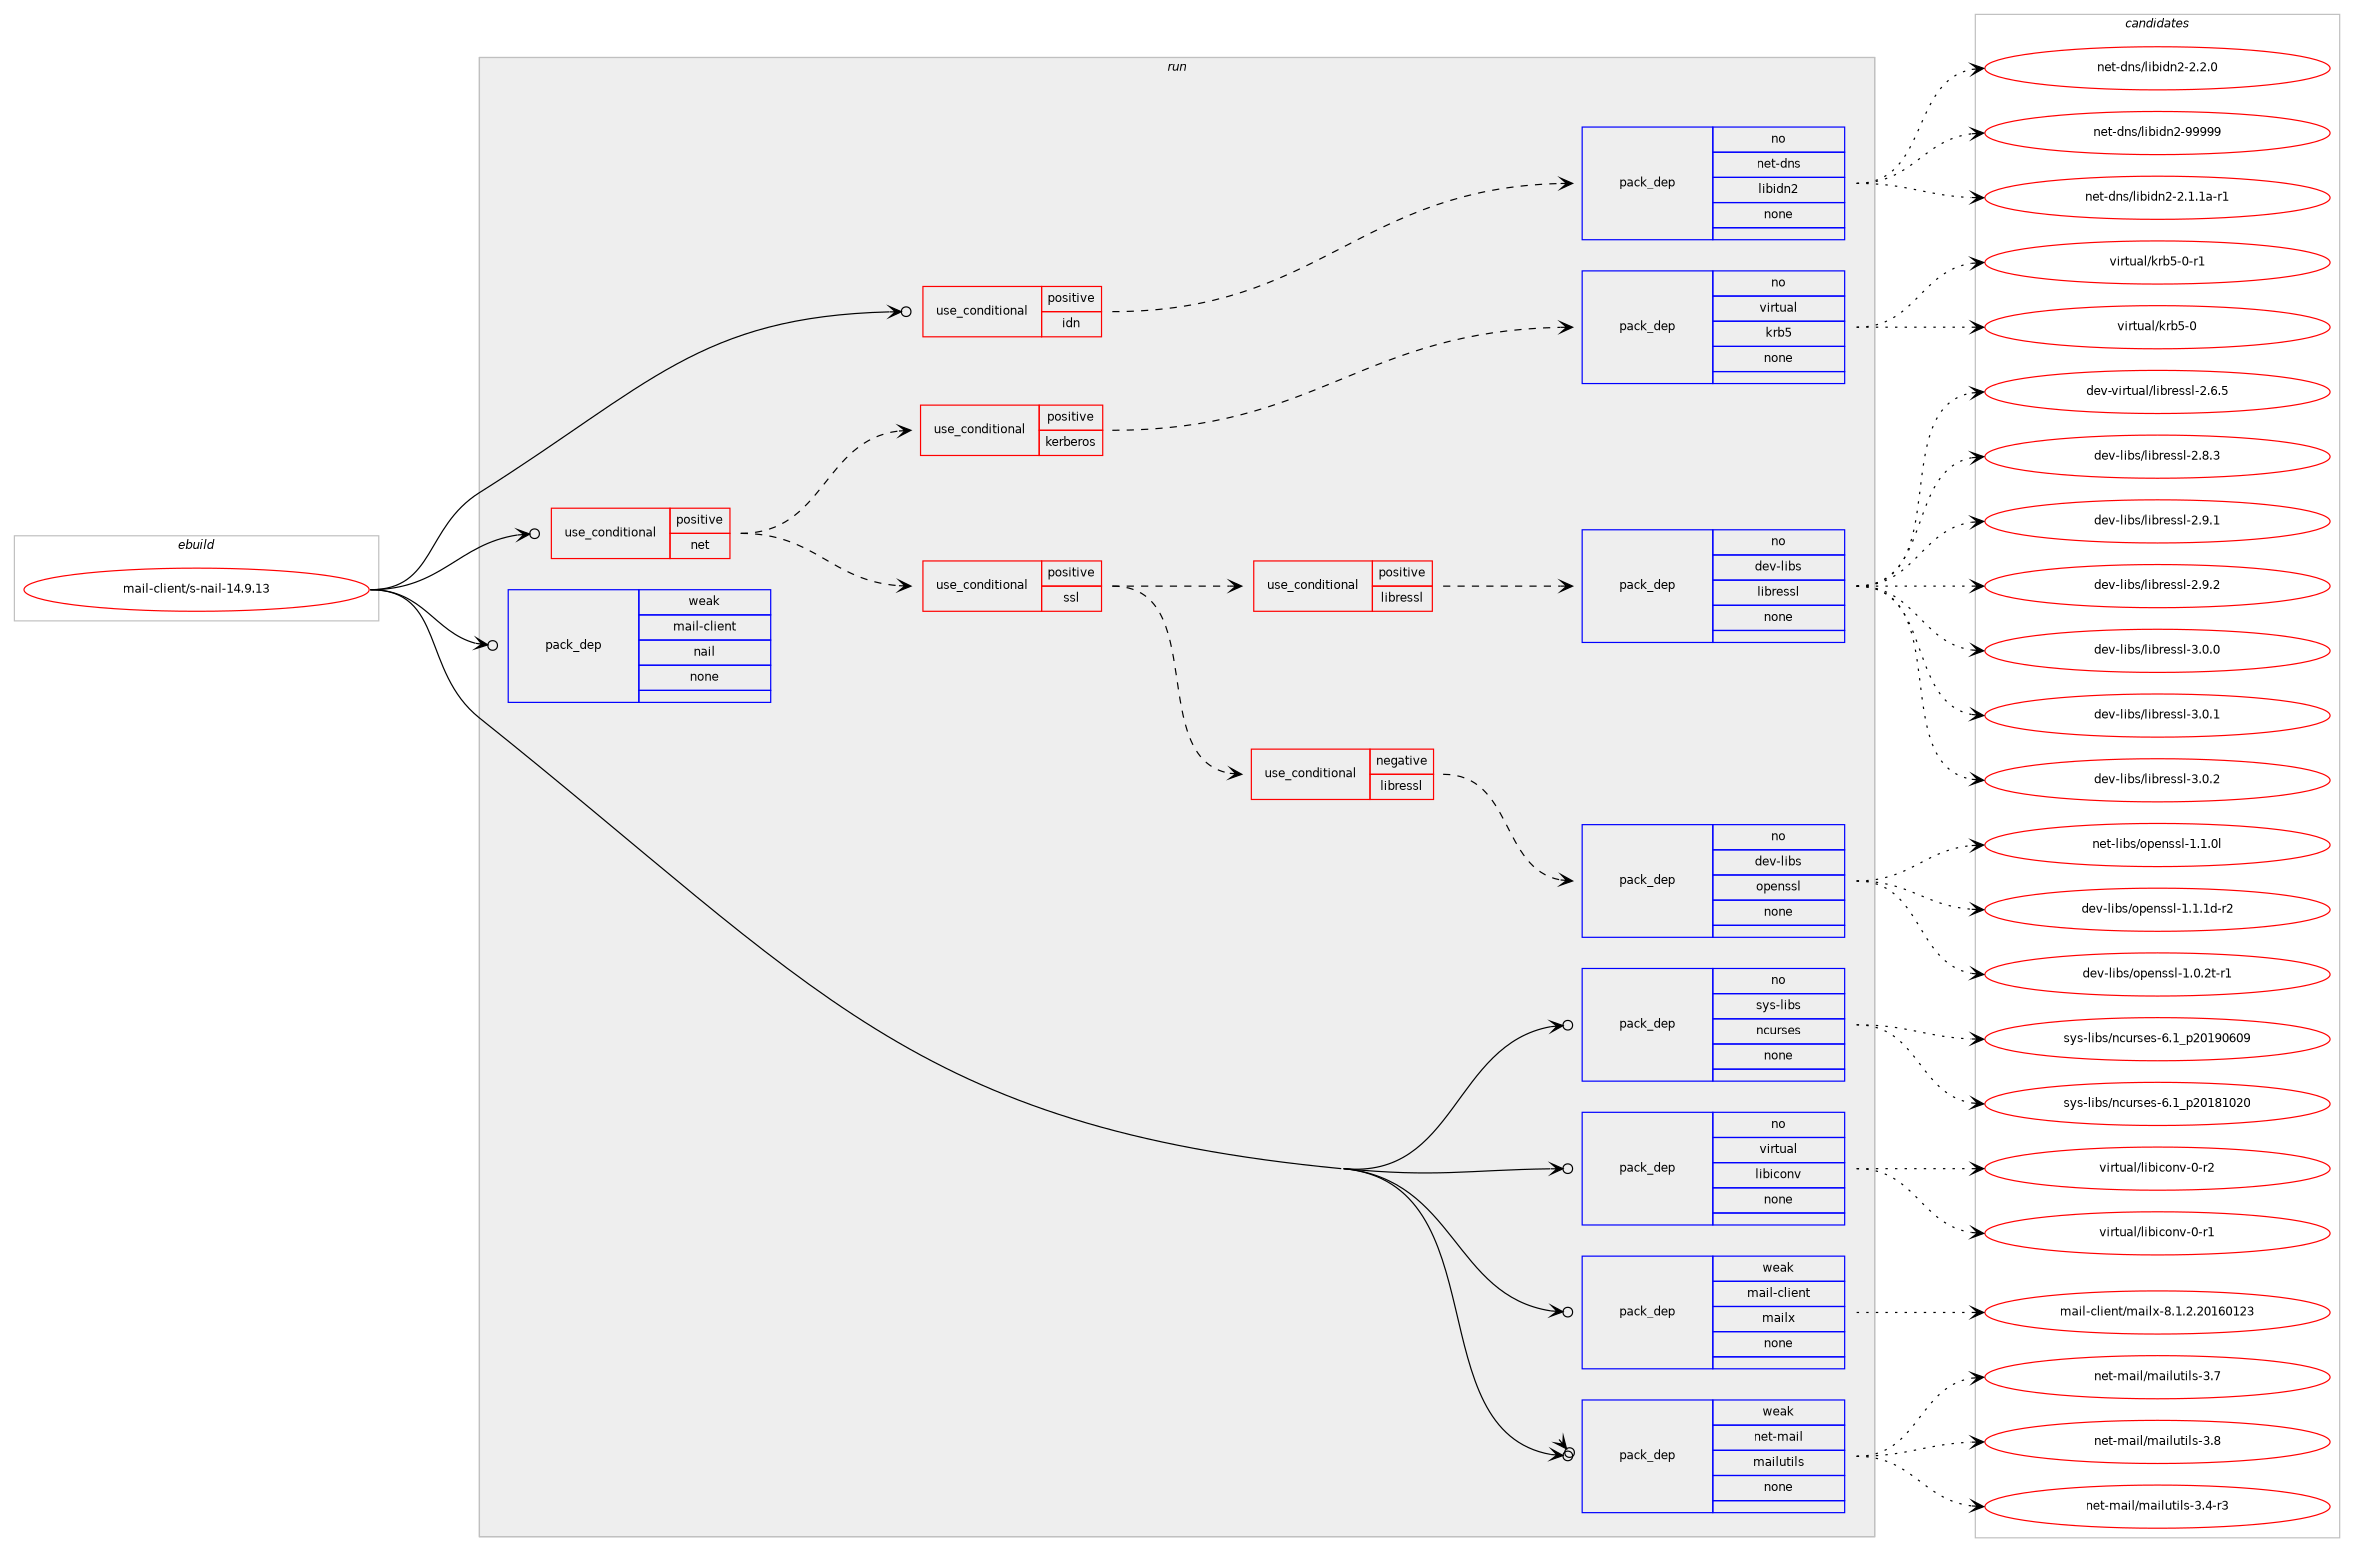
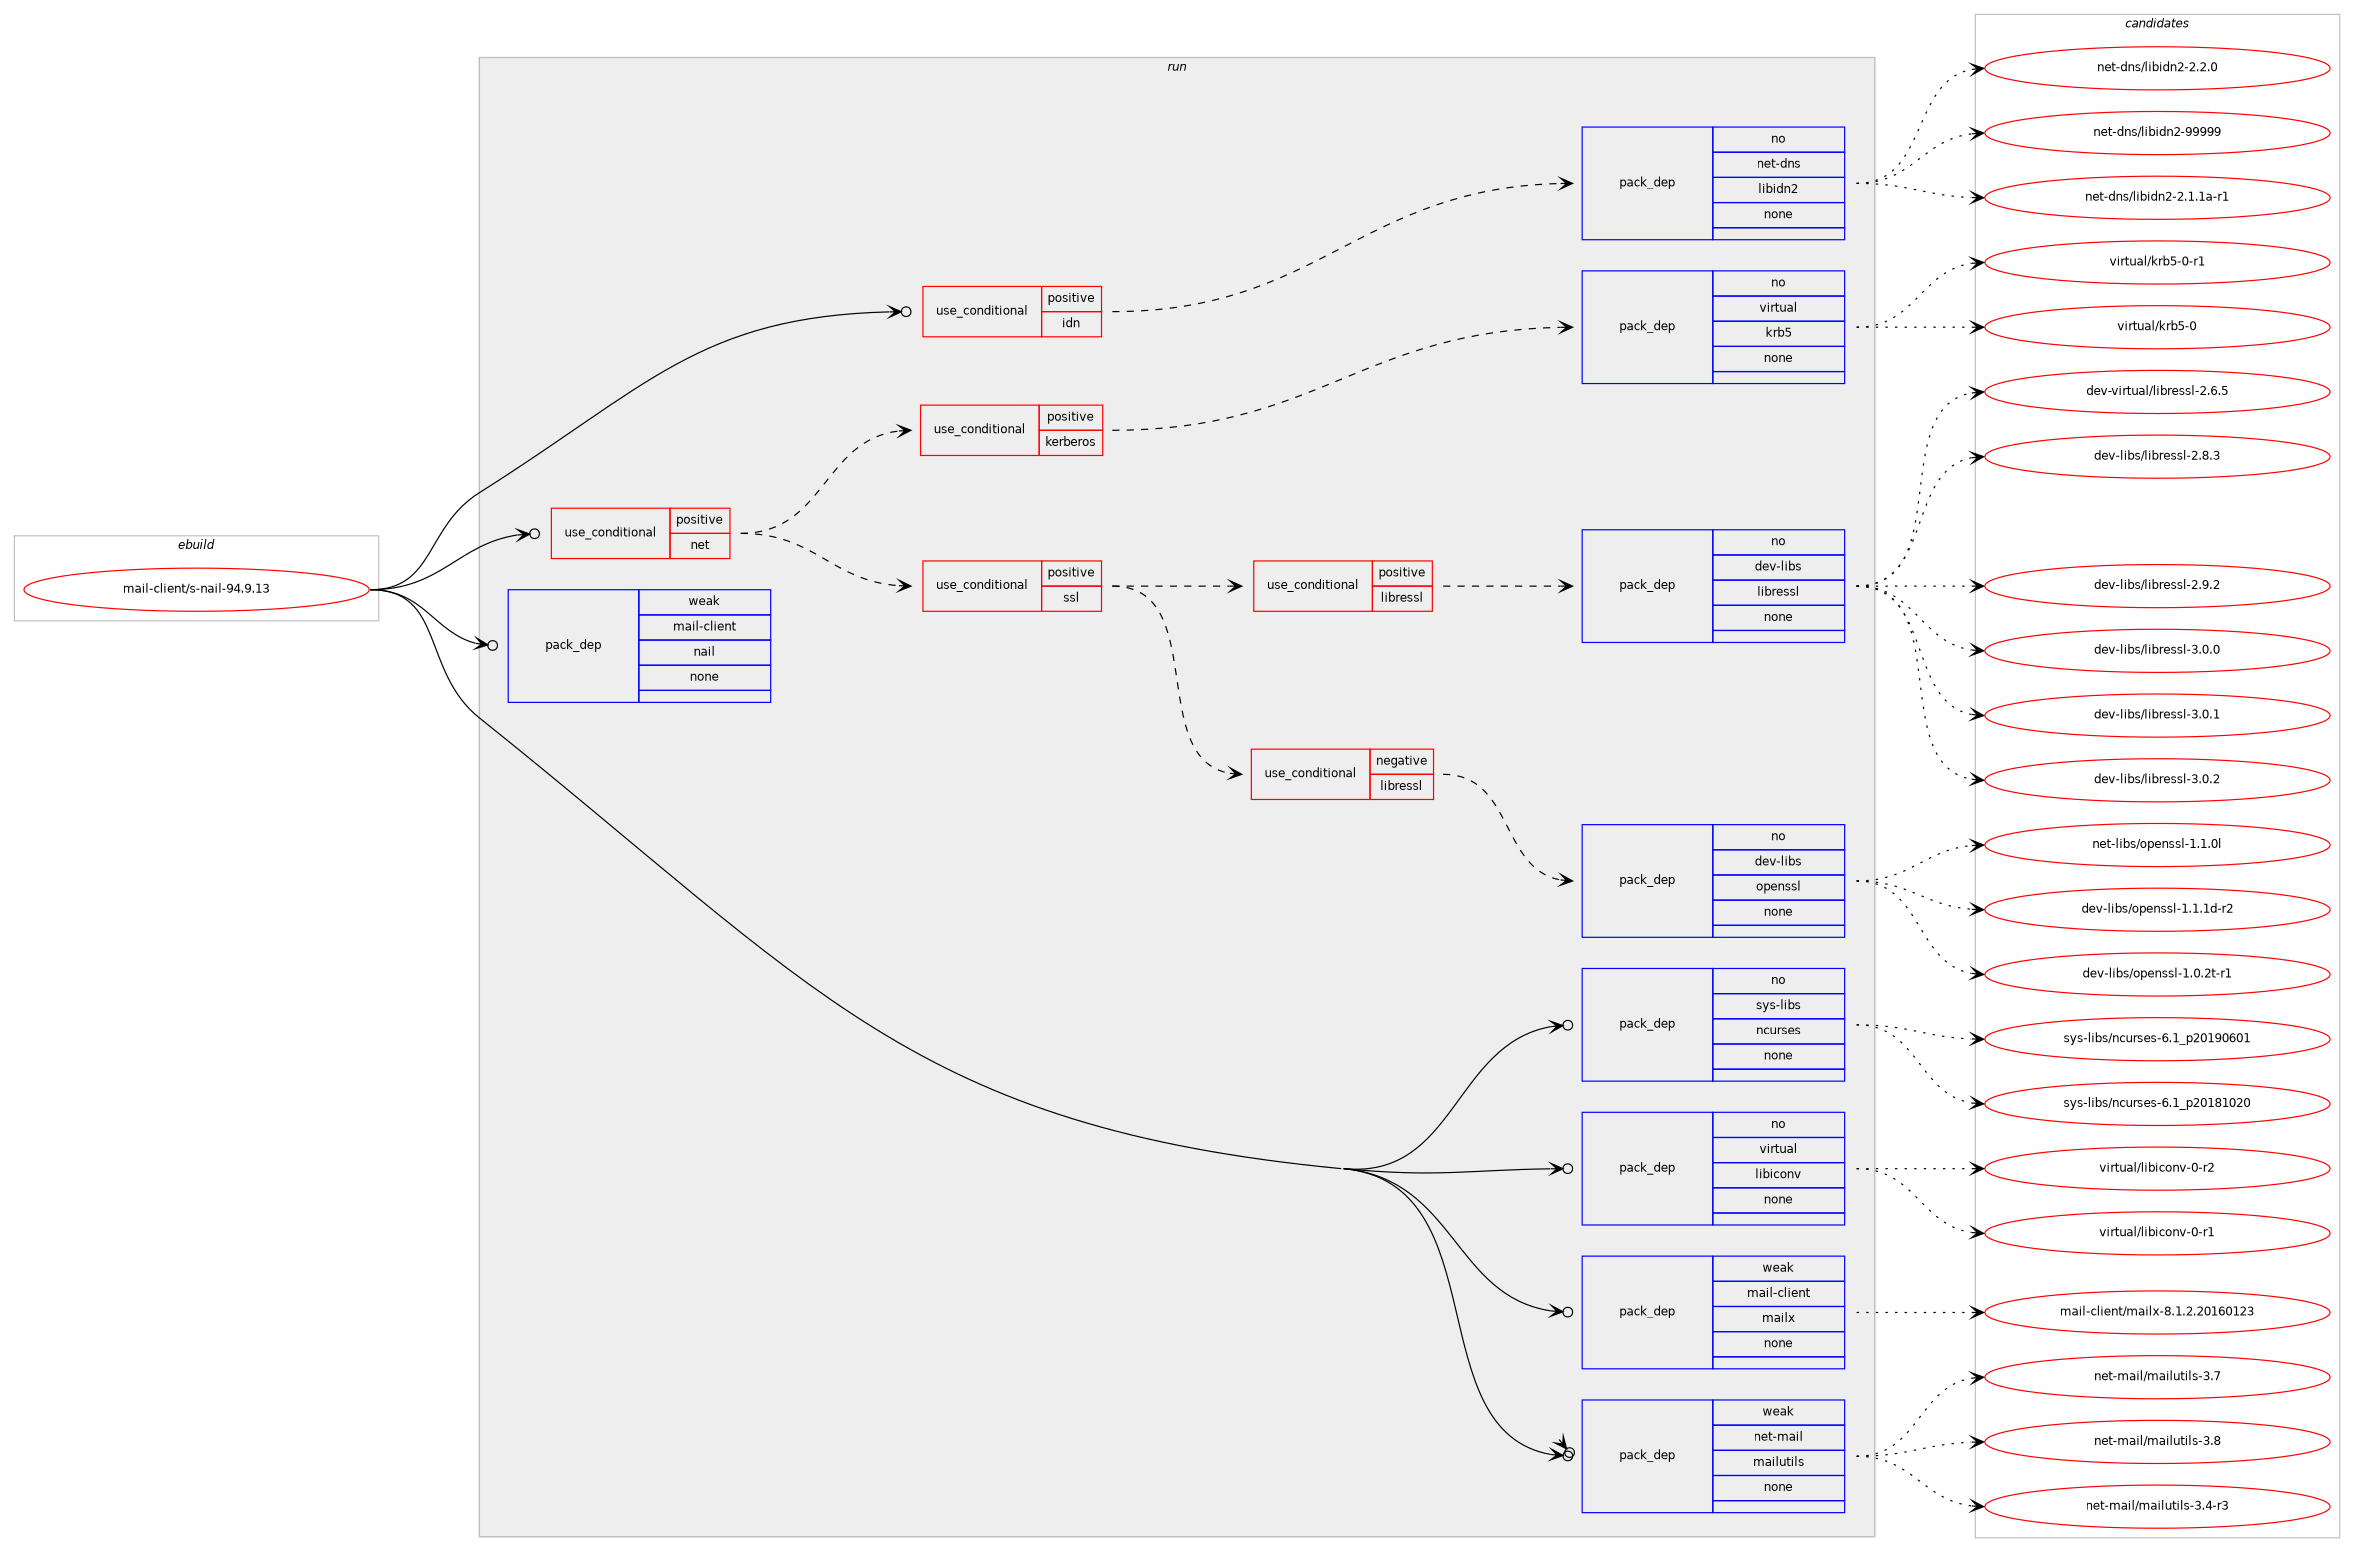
node "dev-libs/libressl-2.9.1": removed
node "mail-client/s-nail-14.9.13": label "mail-client/s-nail-14.9.13" -> "mail-client/s-nail-94.9.13"
node "sys-libs/ncurses-6.1_p20190609": label "sys-libs/ncurses-6.1_p20190609" -> "sys-libs/ncurses-6.1_p20190601"
